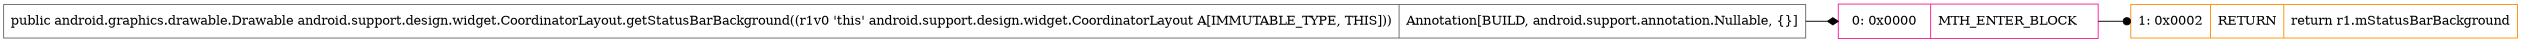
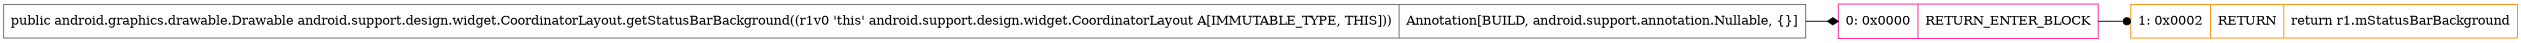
node "0: 0x0000": text "MTH_ENTER_BLOCK" -> "RETURN_ENTER_BLOCK"
